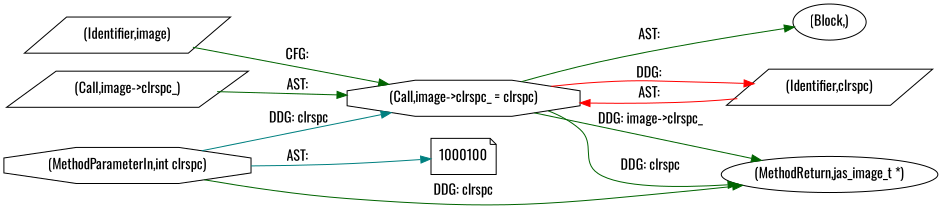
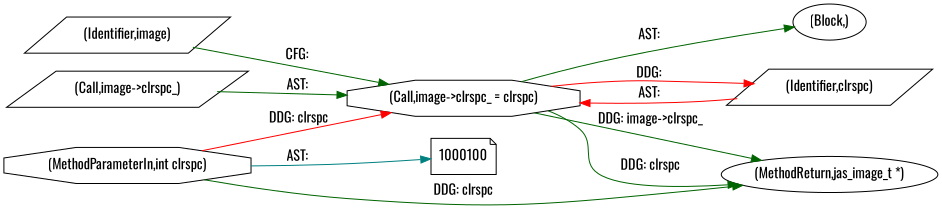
edge "(MethodParameterIn,int clrspc)" -> "(Call,image->clrspc_ = clrspc)": color teal -> red
